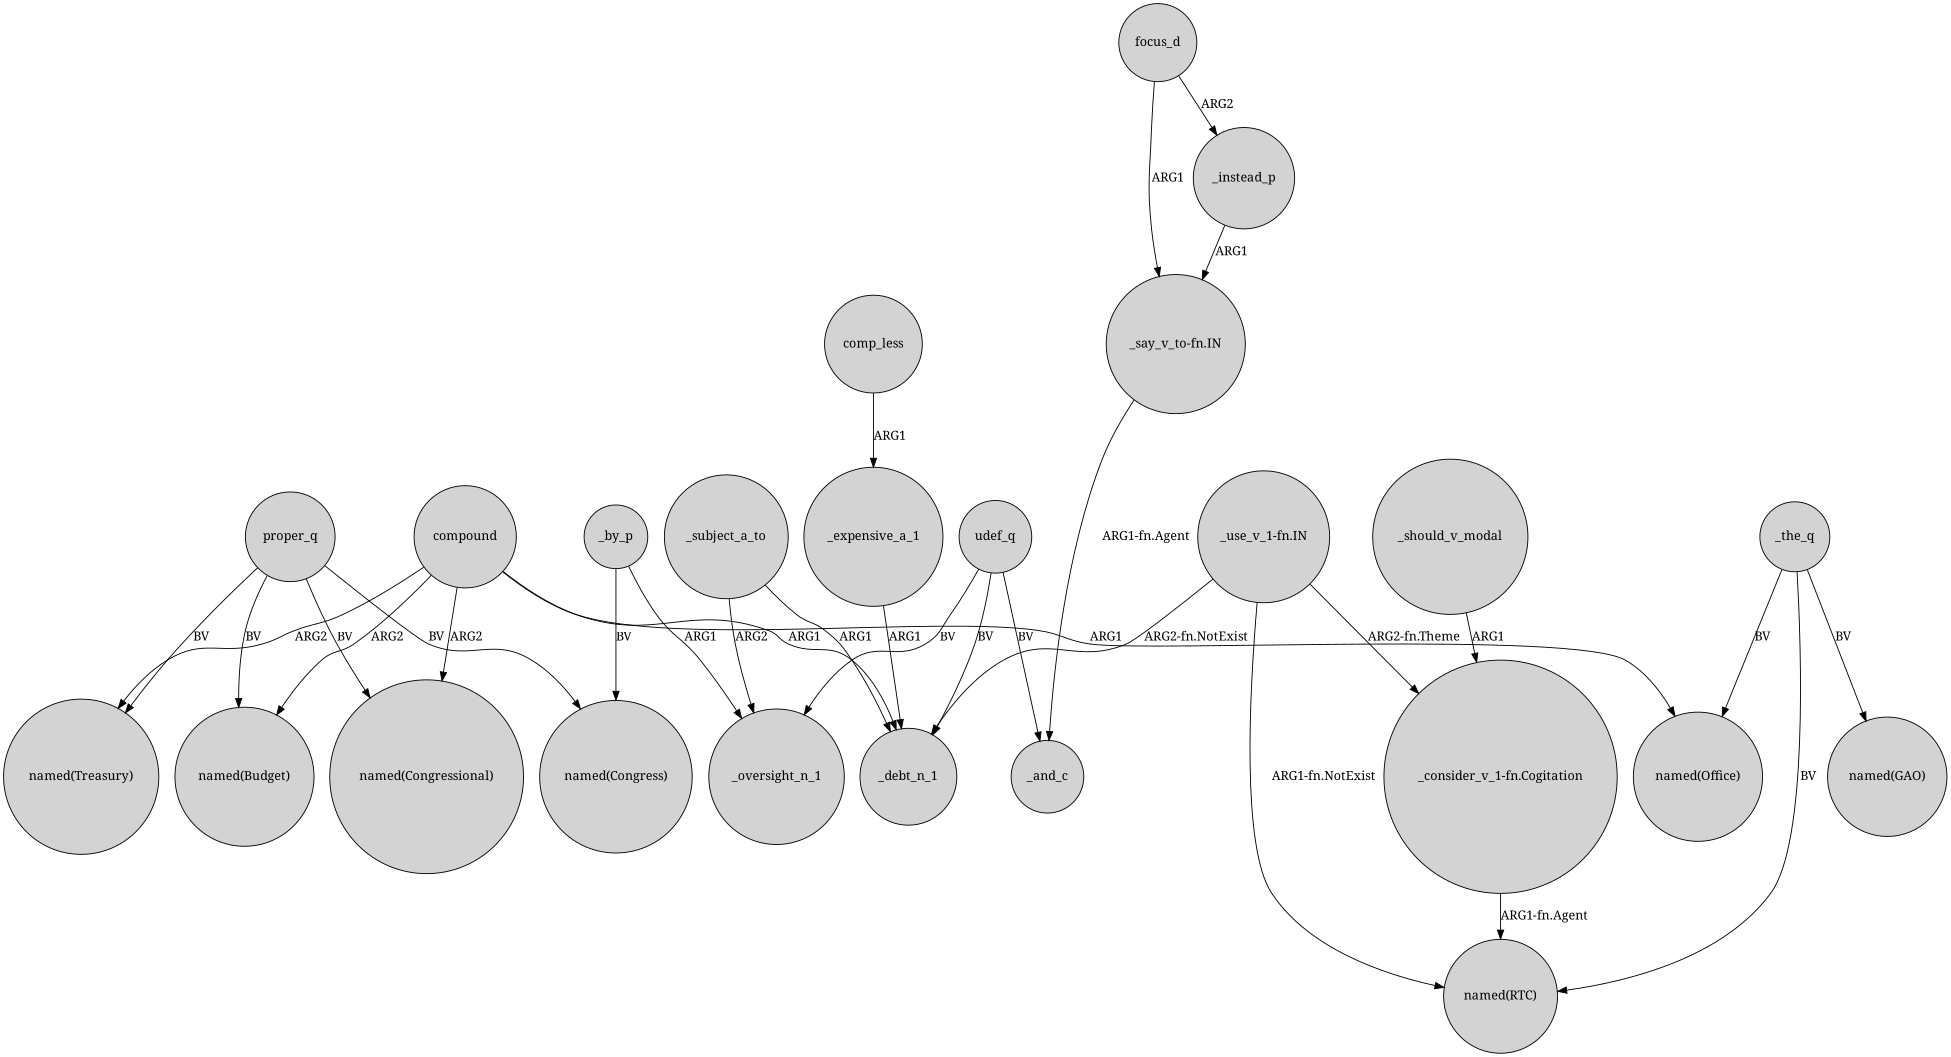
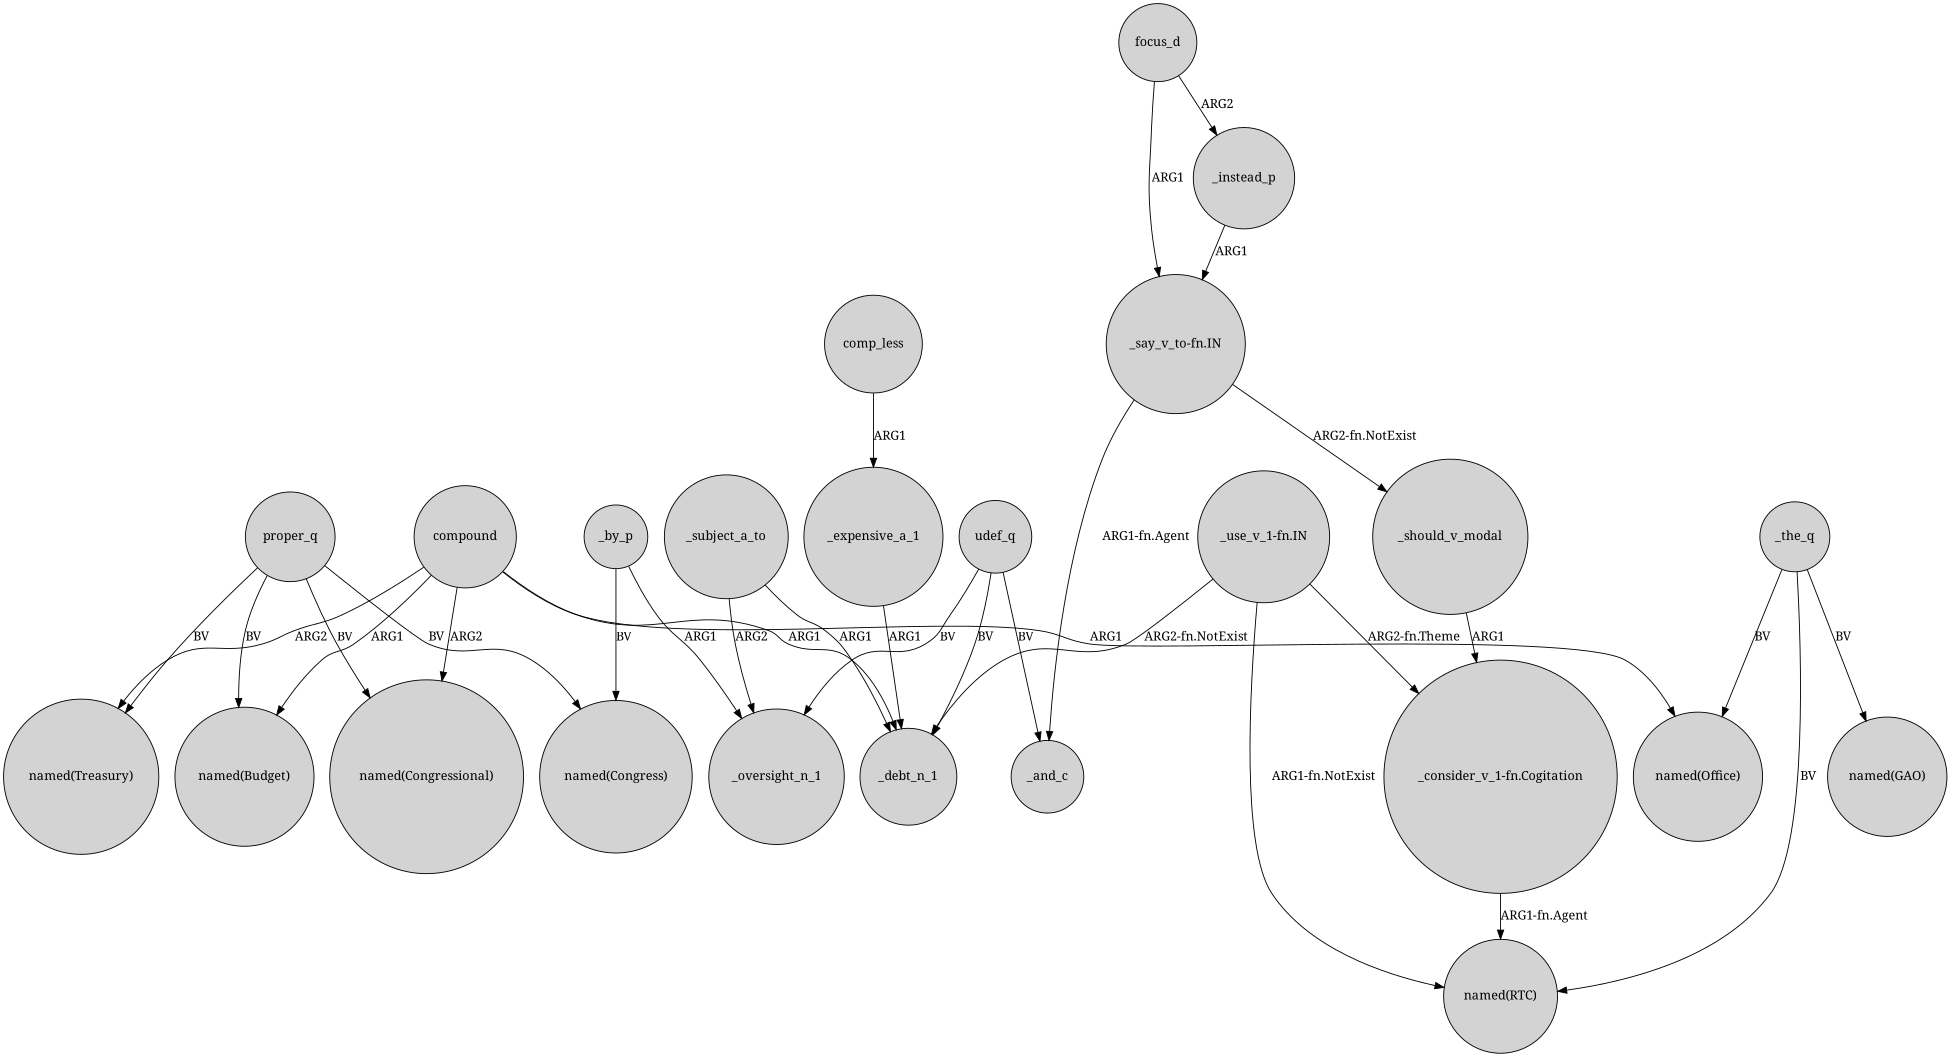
edge "_say_v_to-fn.IN" -> "_should_v_modal": added, label "ARG2-fn.NotExist"
edge "compound" -> "named(Budget)": label "ARG2" -> "ARG1"
